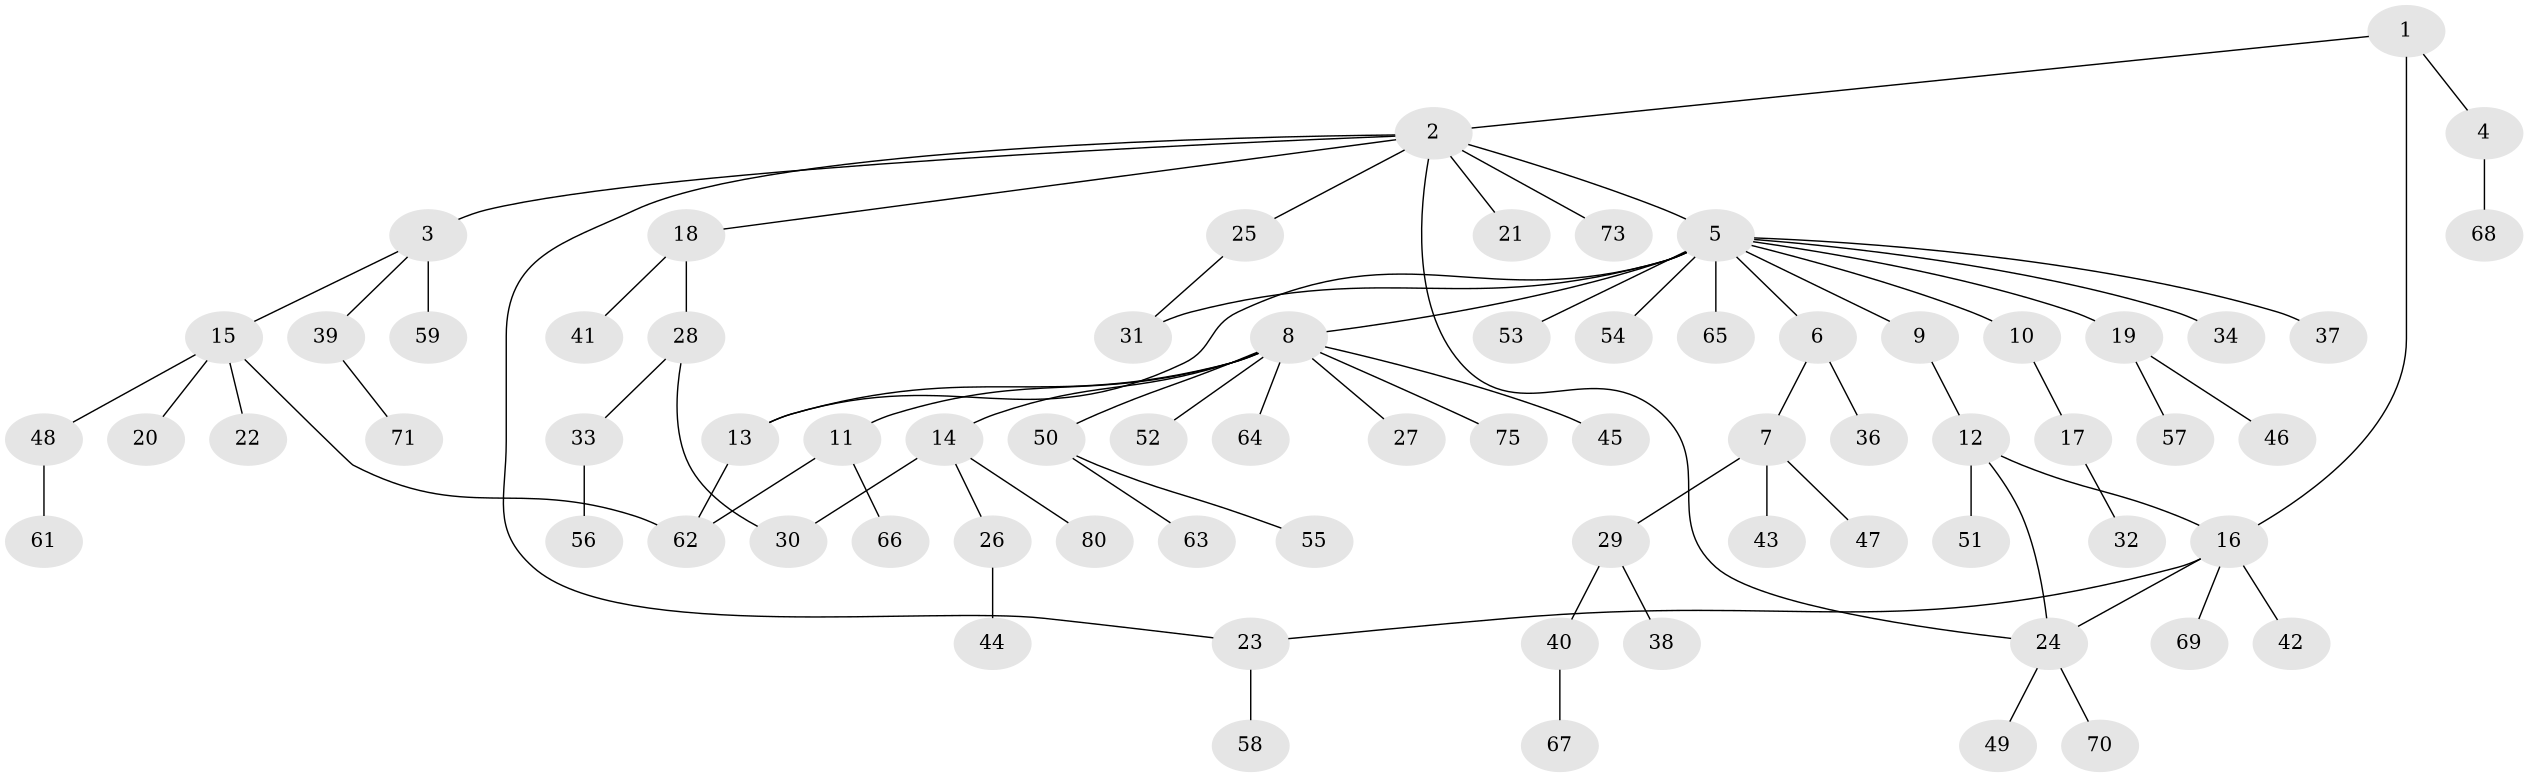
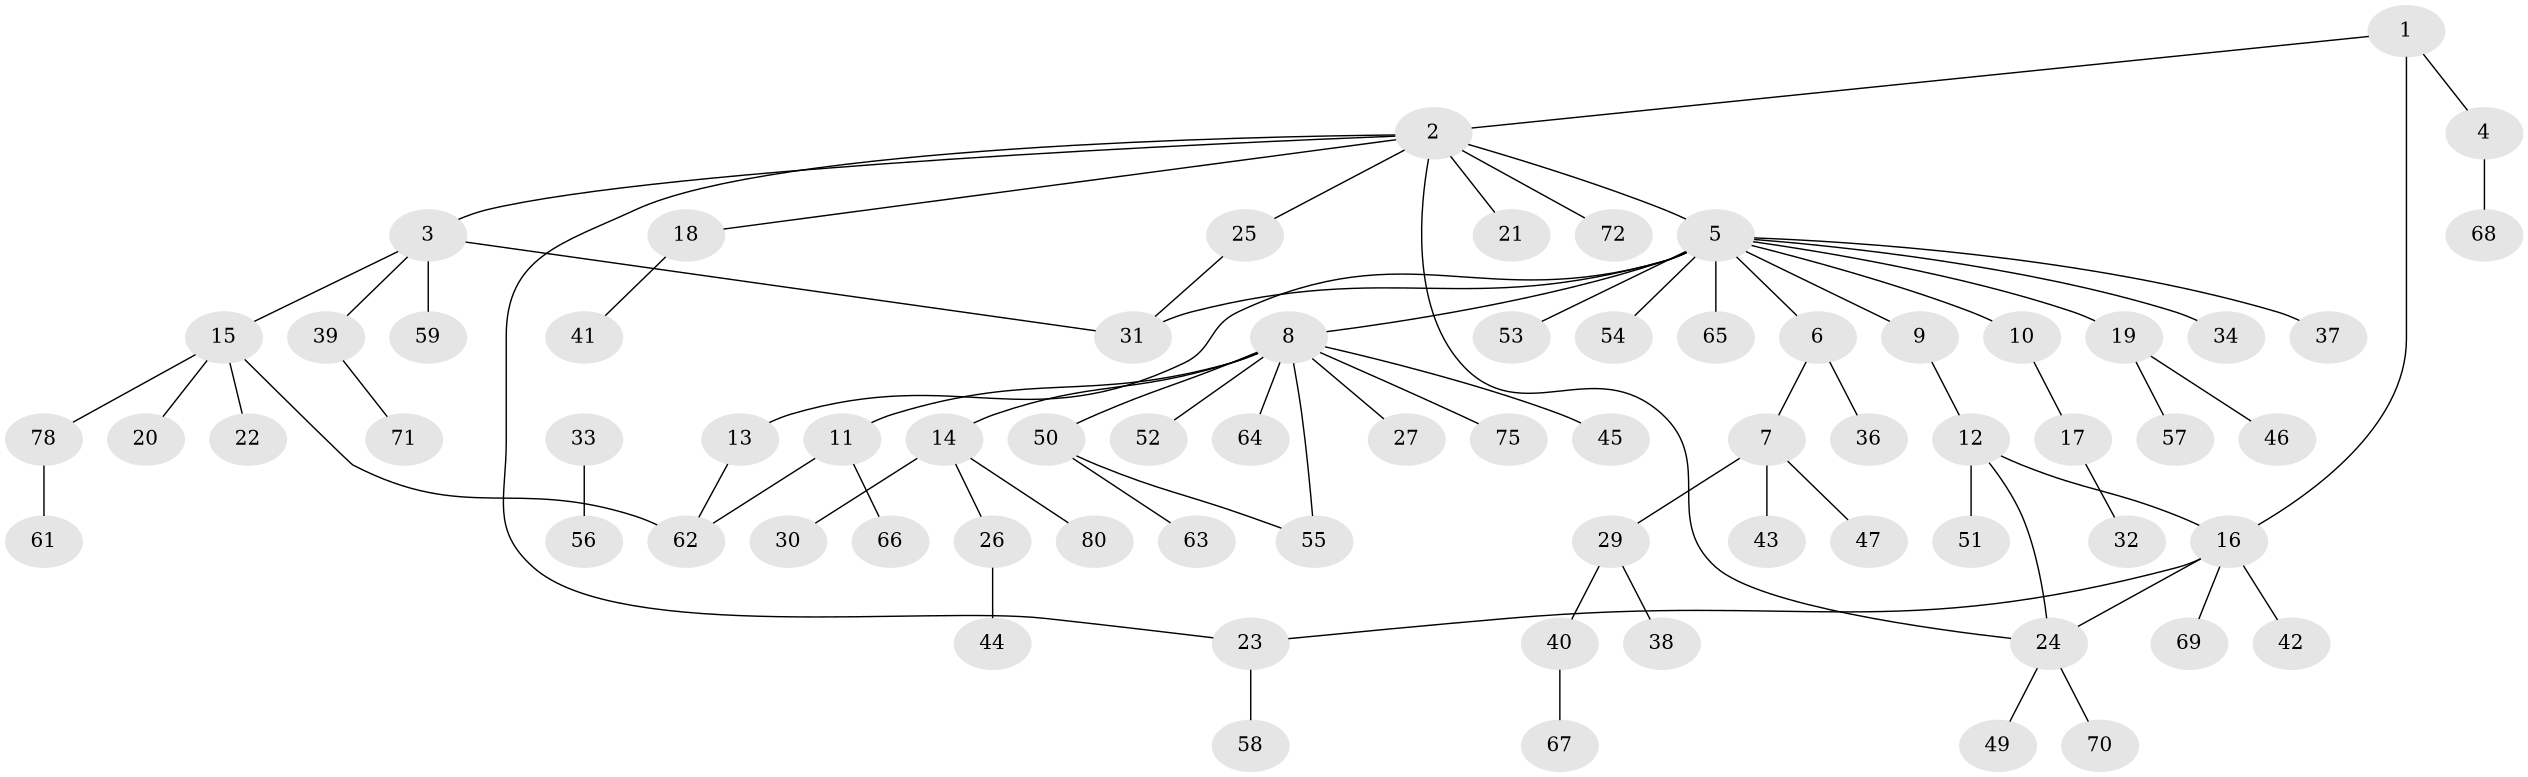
node "73": label "73" -> "72"
edge "3" -- "31": added
node "28": removed
edge "8" -- "13": now "8" -- "55"
node "48": label "48" -> "78"
